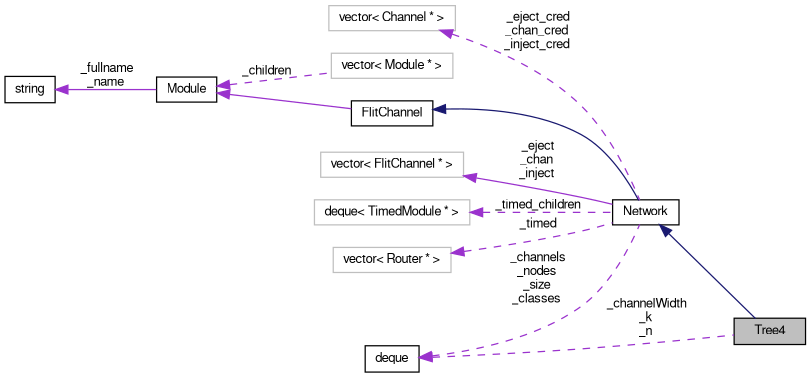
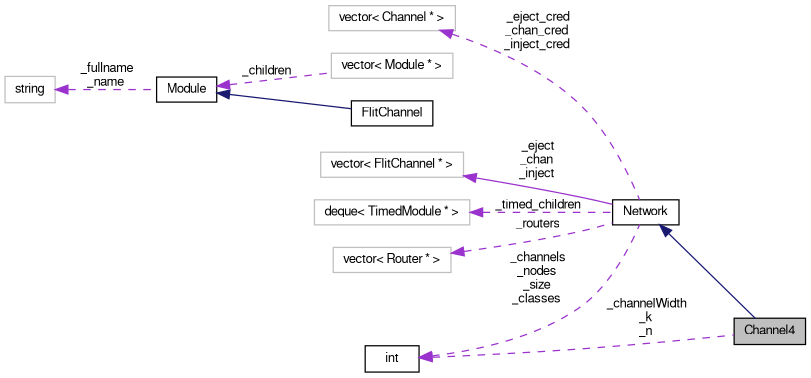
node "string": color black -> grey75
edge "Module" -> "string": style solid -> dashed
edge "FlitChannel" -> "Module": color darkorchid3 -> midnightblue
edge "Network" -> "FlitChannel": removed
edge "Network" -> "vector< Router * >": label " _timed" -> " _routers"
node "Tree4": label "Tree4" -> "Channel4"
node "deque": label "deque" -> "int"
